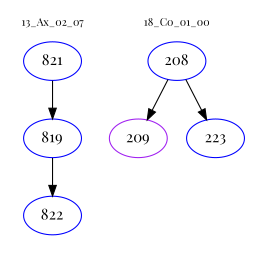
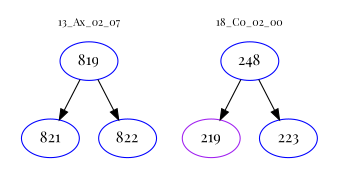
cluster "18_C0_01_00": label "18_C0_01_00" -> "18_C0_02_00"
node "208": label "208" -> "248"
edge "821" -> "819": reversed
node "209": label "209" -> "219"
